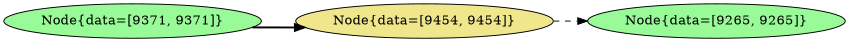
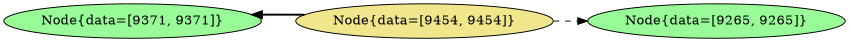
edge "Node{data=[9371, 9371]}" -> "Node{data=[9454, 9454]}": reversed
